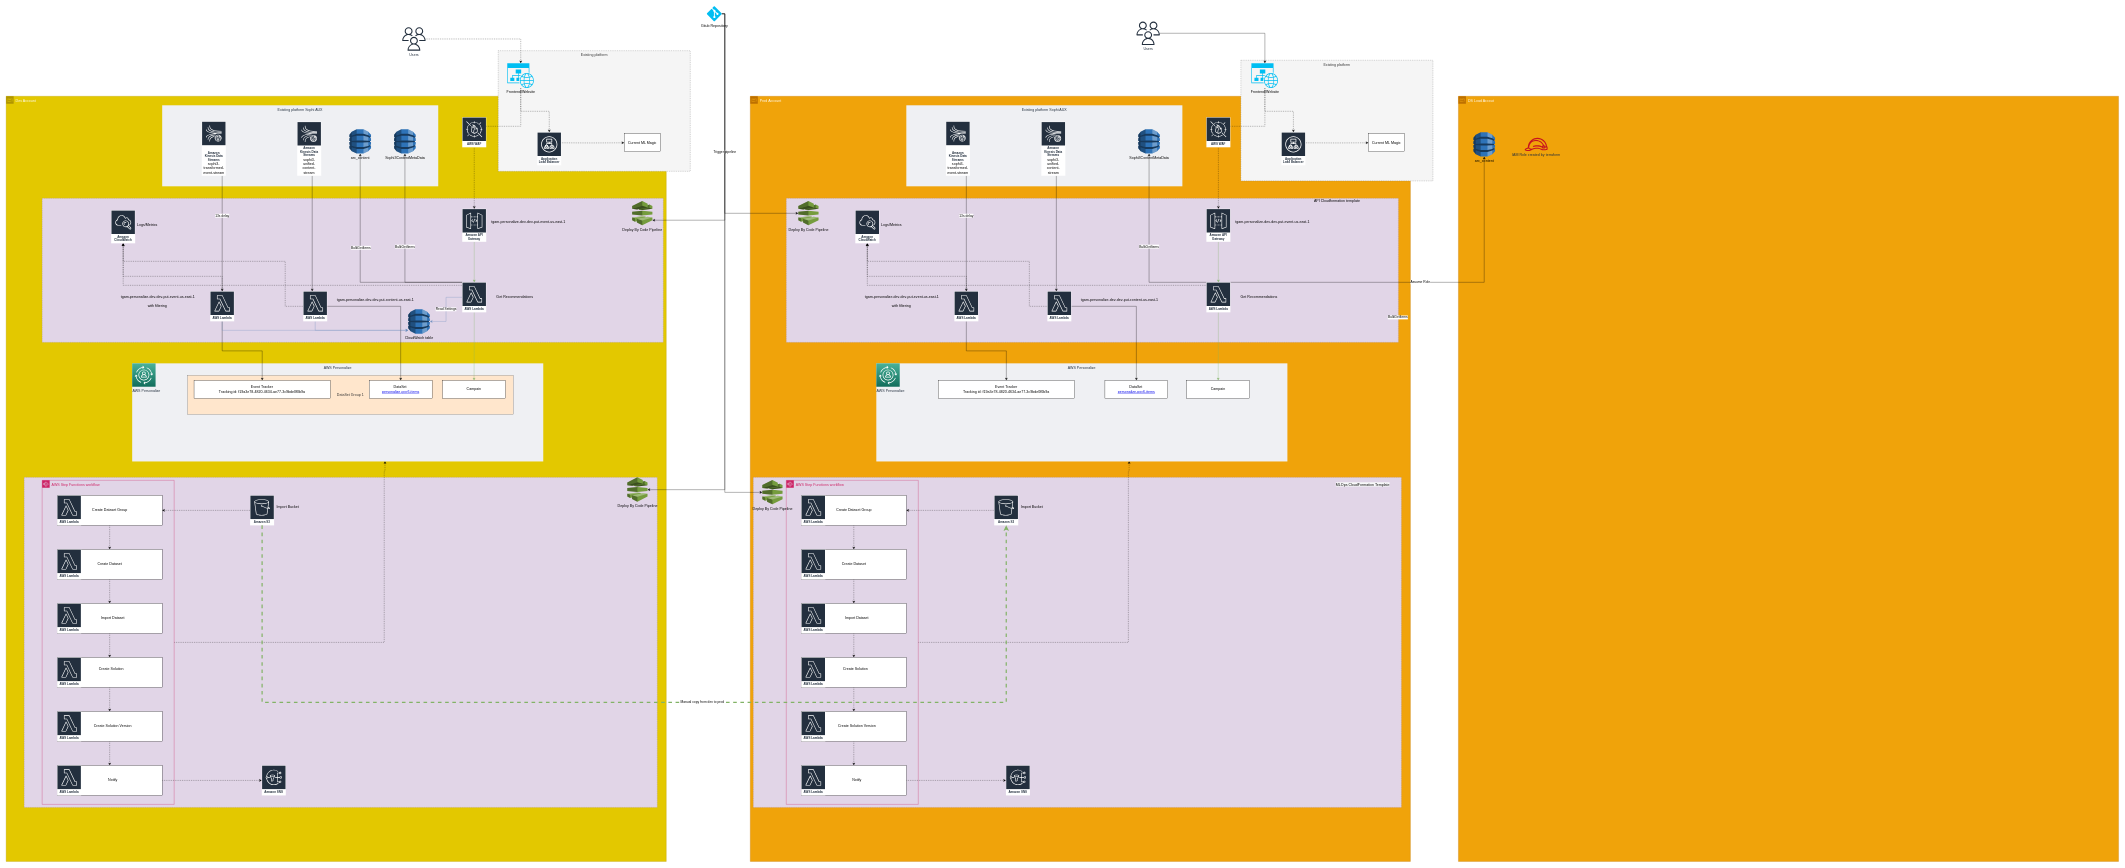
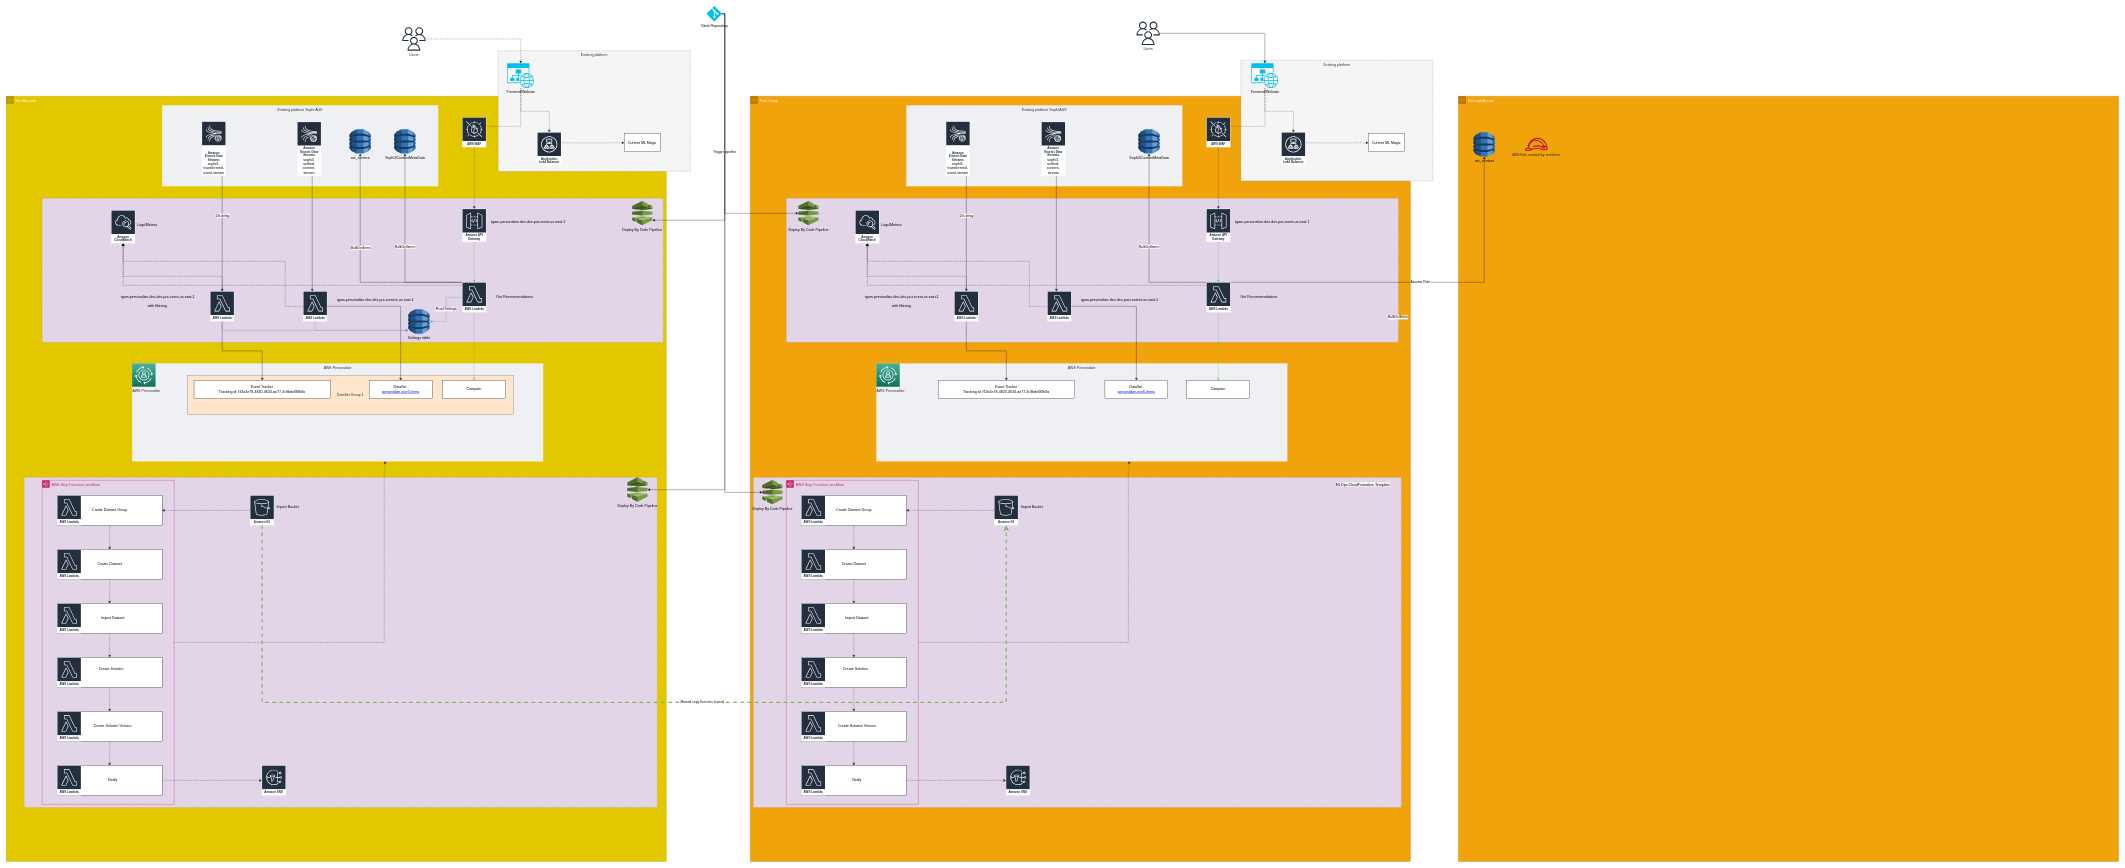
node "Prod Account": label "Prod Account" -> "Prod Group"
node "API Cloudformation template": removed
node "CloudWatch table": label "CloudWatch table" -> "Settings table"
